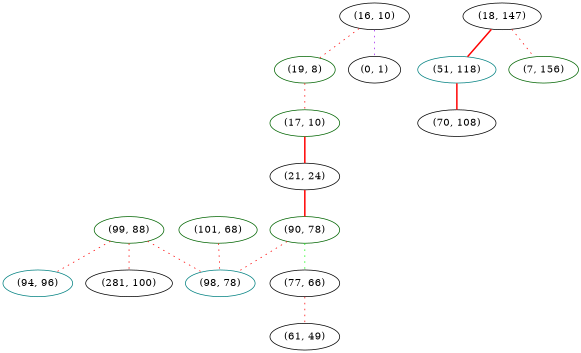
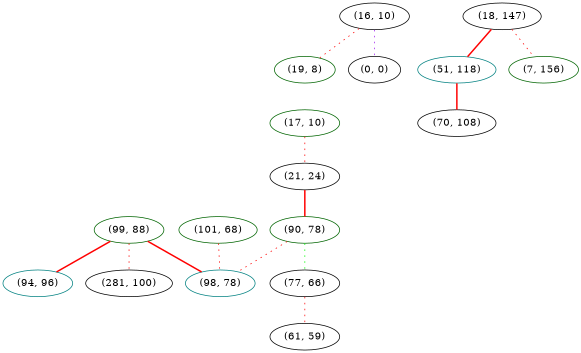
node "(0, 1)": label "(0, 1)" -> "(0, 0)"
edge "(19, 8)" -- "(17, 10)": removed
edge "(17, 10)" -- "(21, 24)": style bold -> dotted
edge "(99, 88)" -- "(94, 96)": style dotted -> bold
edge "(99, 88)" -- "(98, 78)": style dotted -> bold
node "(61, 49)": label "(61, 49)" -> "(61, 59)"
